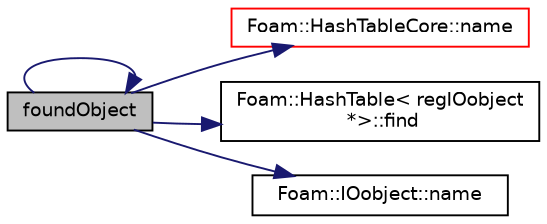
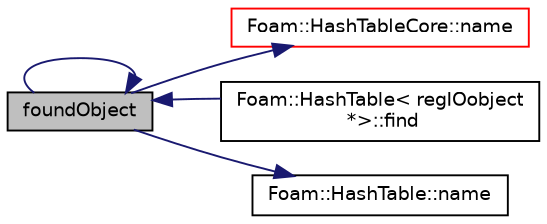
edge "foundObject" -> "Foam::HashTable< regIOobject *>::find": reversed
node "Foam::IOobject::name": label "Foam::IOobject::name" -> "Foam::HashTable::name"
